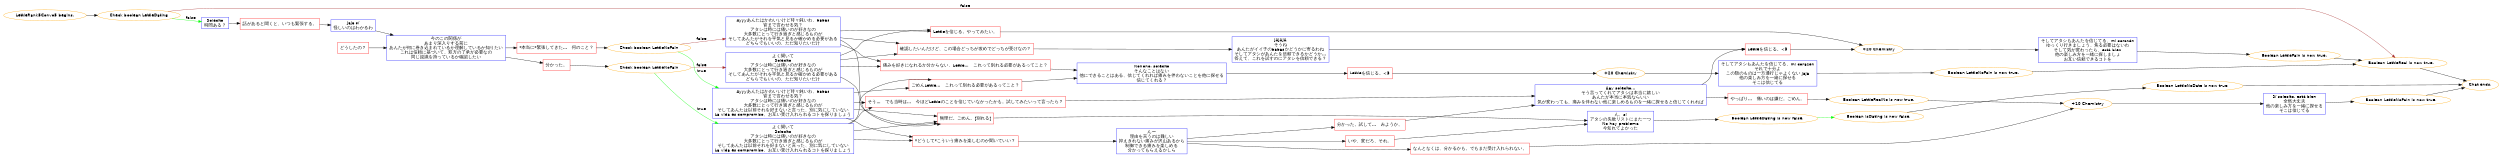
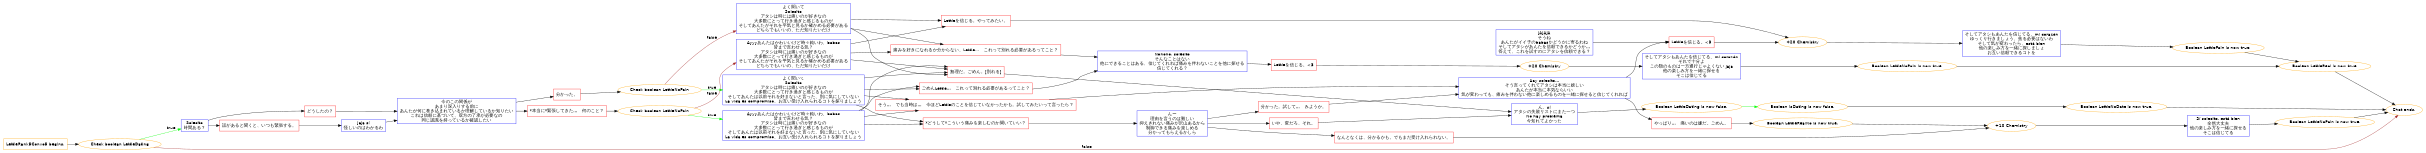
edge "Check boolean LettieDating" -> "Boolean LettieReal is now true.": now "Check boolean LettieDating" -> "Chat ends."
node "LettieRank5Convo5 begins.": shape ellipse -> box
edge "Check boolean LettieDating" -> "Solecito 時間ある？": label "false" -> "true"
node "確認したいんだけど、この場合どっちが攻めでどっちが受けなの？": removed
edge "Solecito 時間ある？" -> "どうしたの？": added
